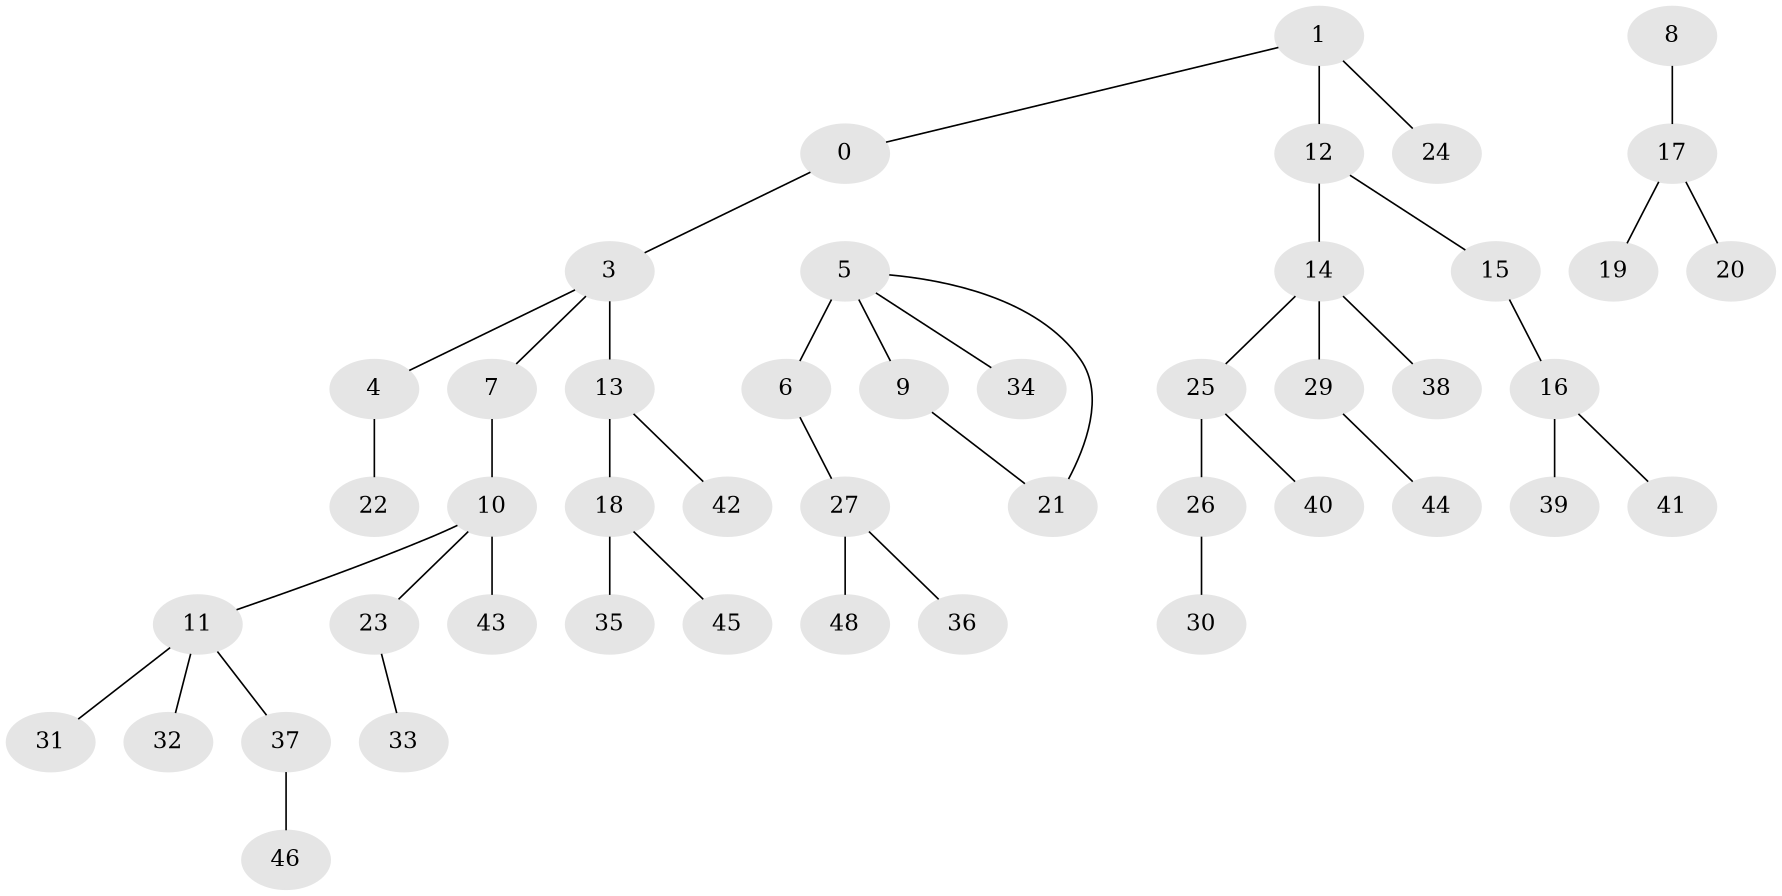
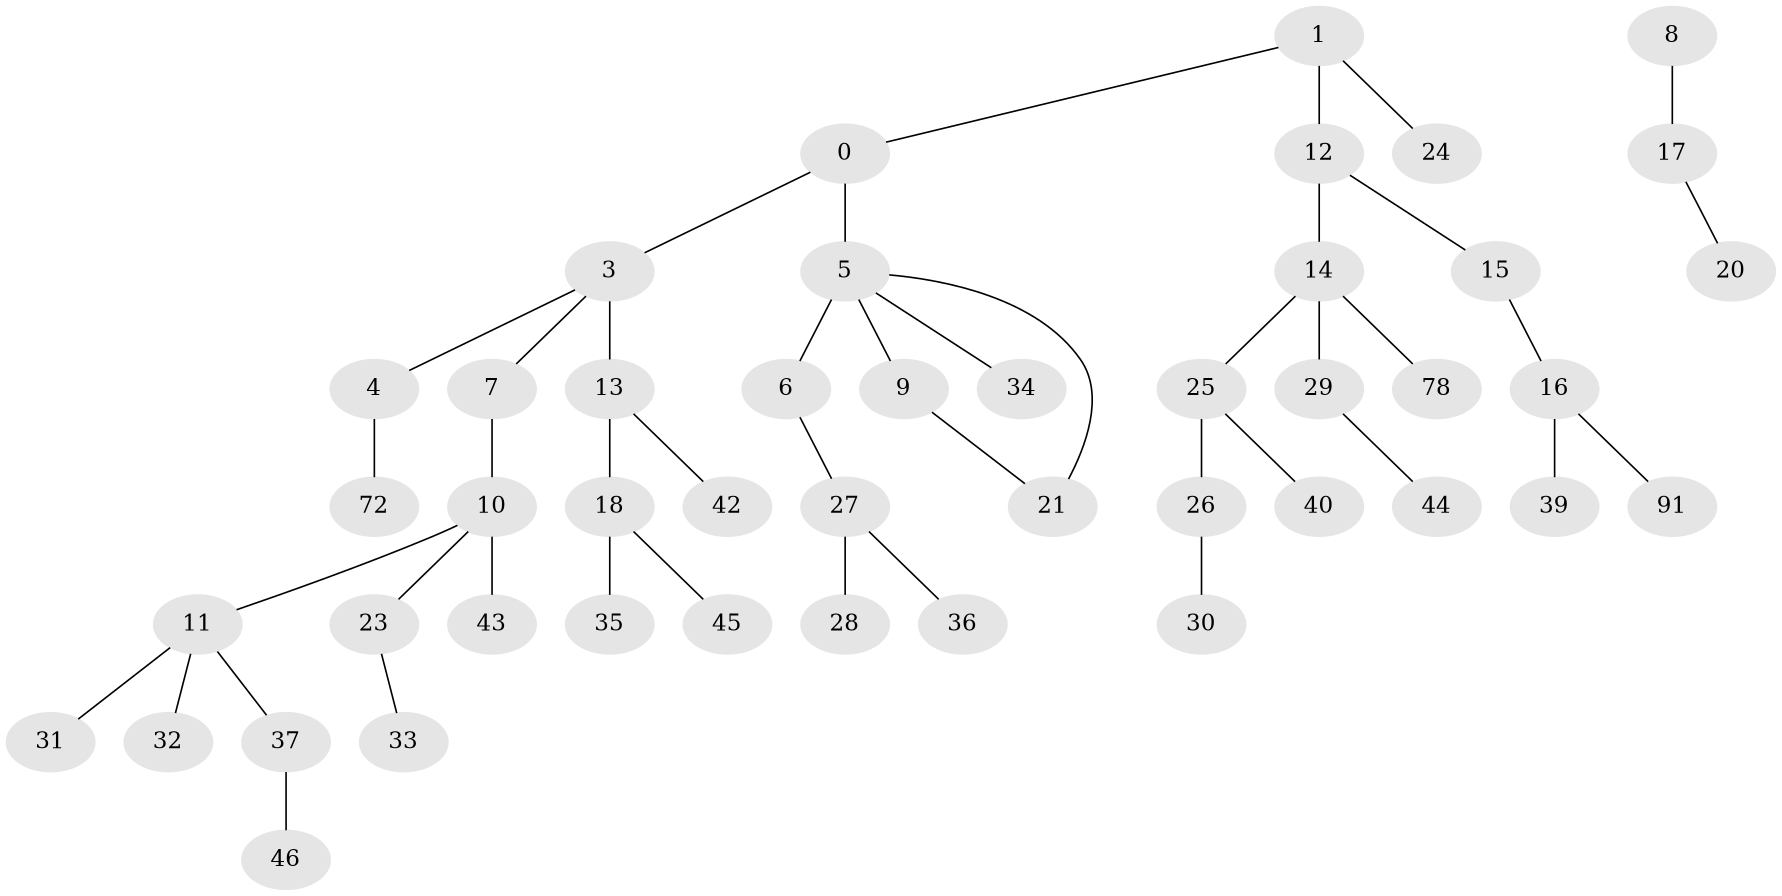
edge "0" -- "5": added
node "19": removed
node "38": label "38" -> "78"
node "22": label "22" -> "72"
node "41": label "41" -> "91"
node "48": label "48" -> "28"
